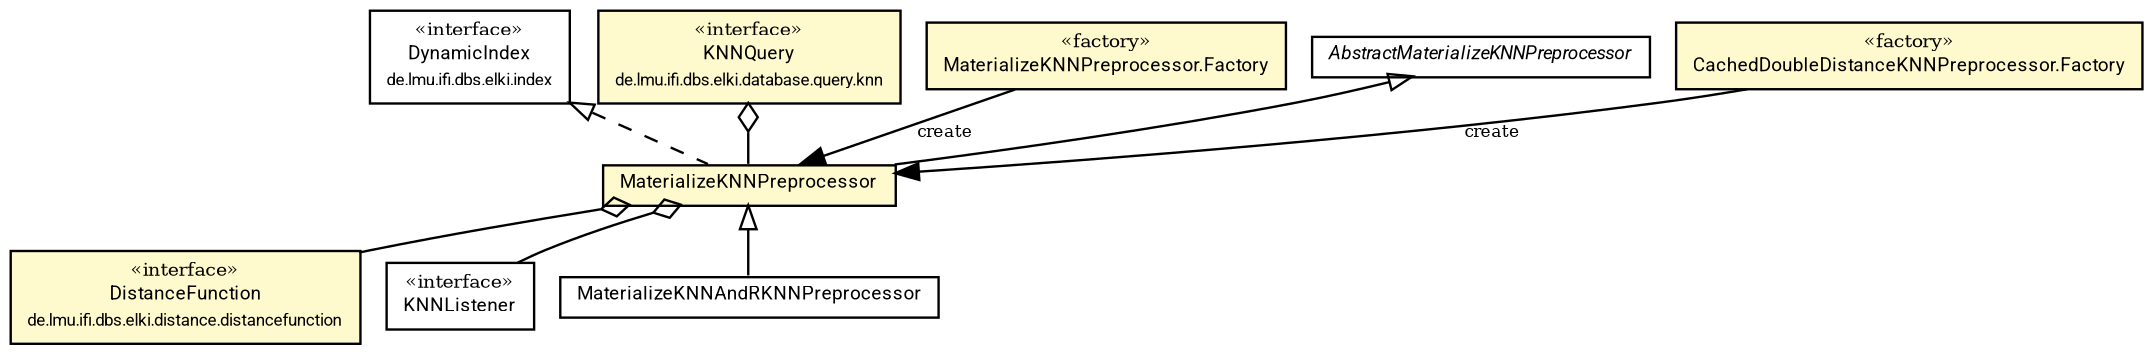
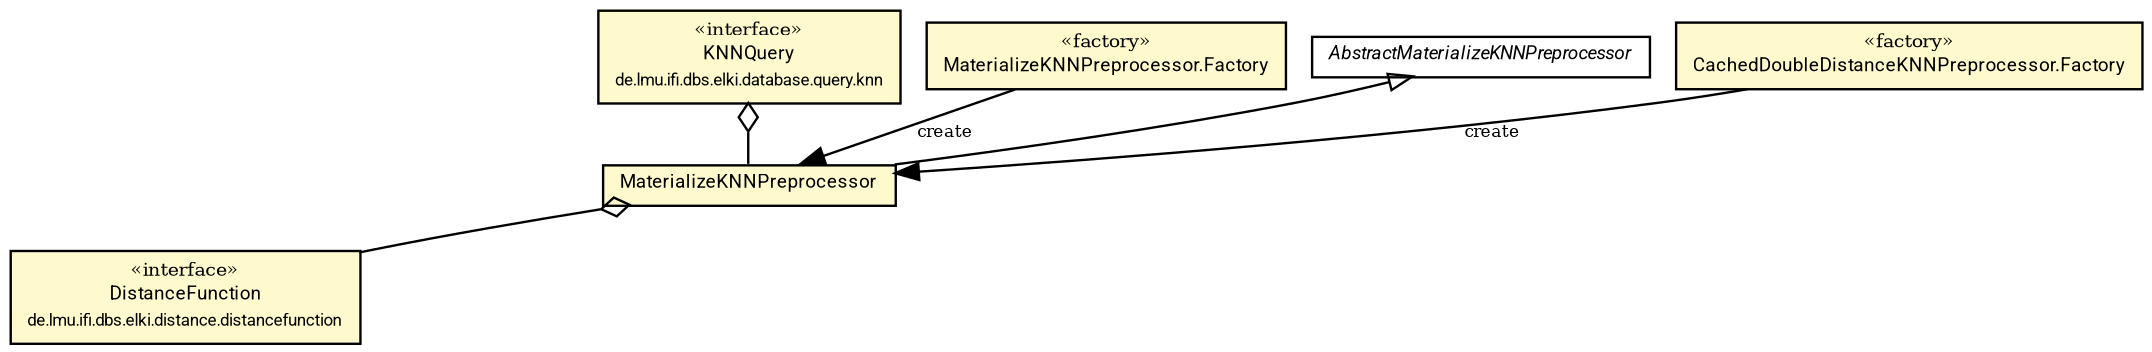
node "DynamicIndex": removed
node "KNNListener": removed
node "MaterializeKNNAndRKNNPreprocessor": removed
